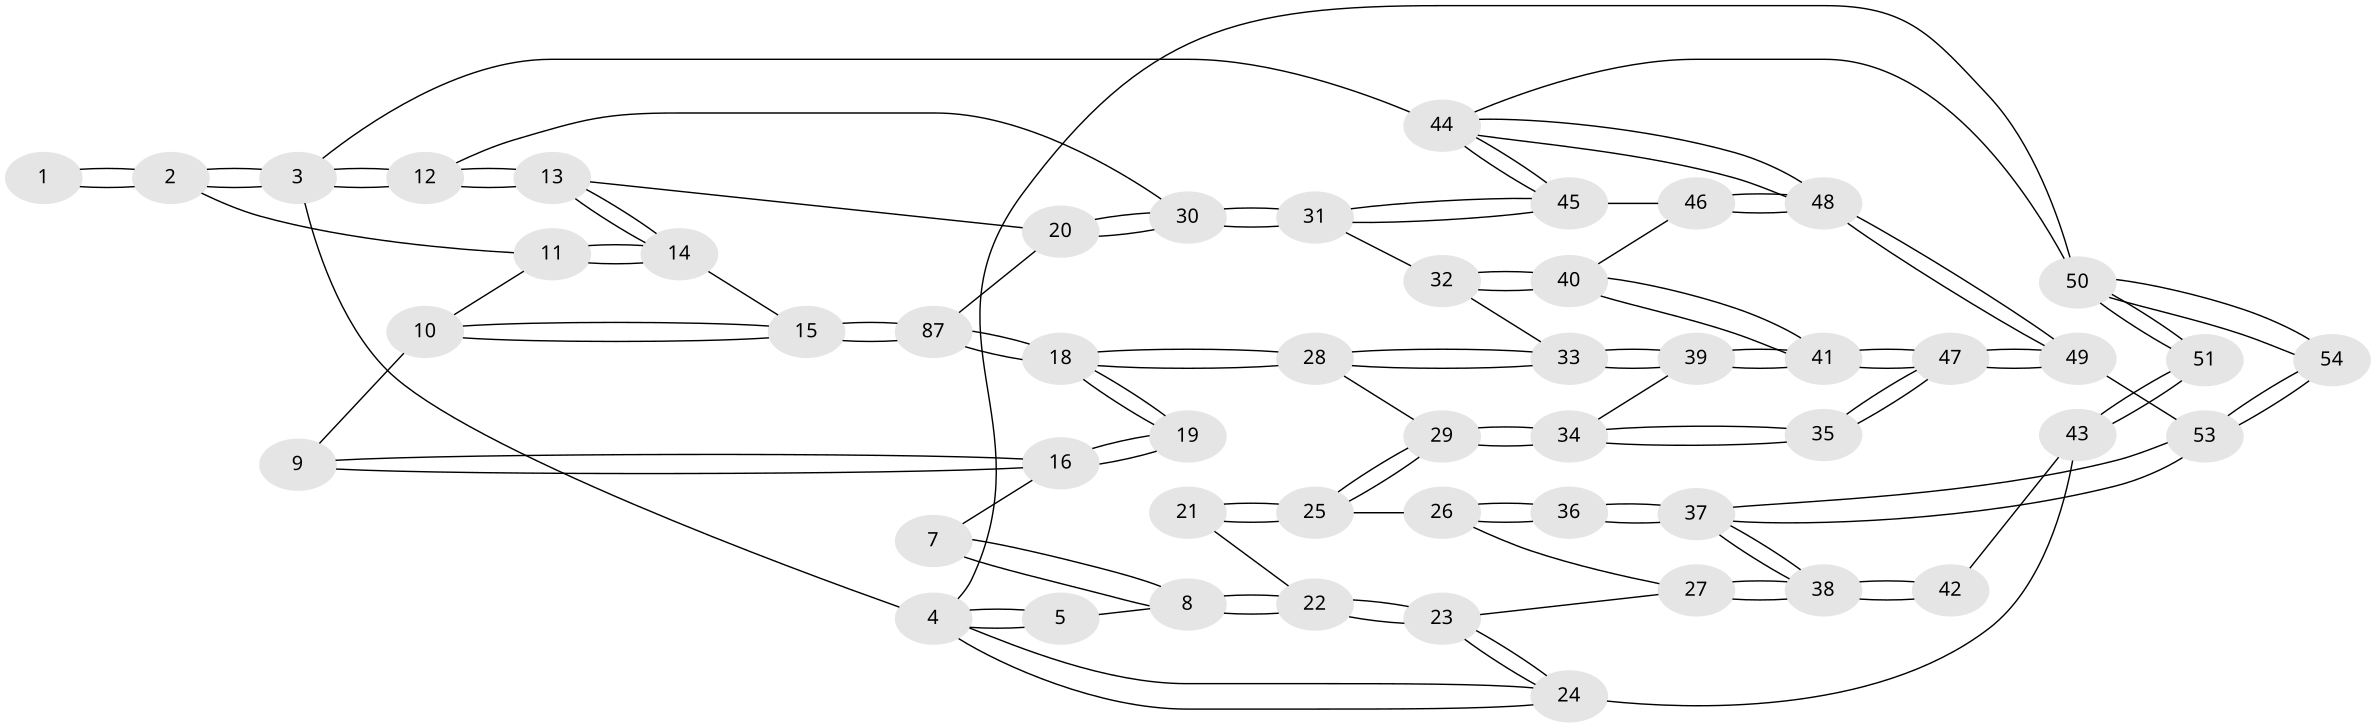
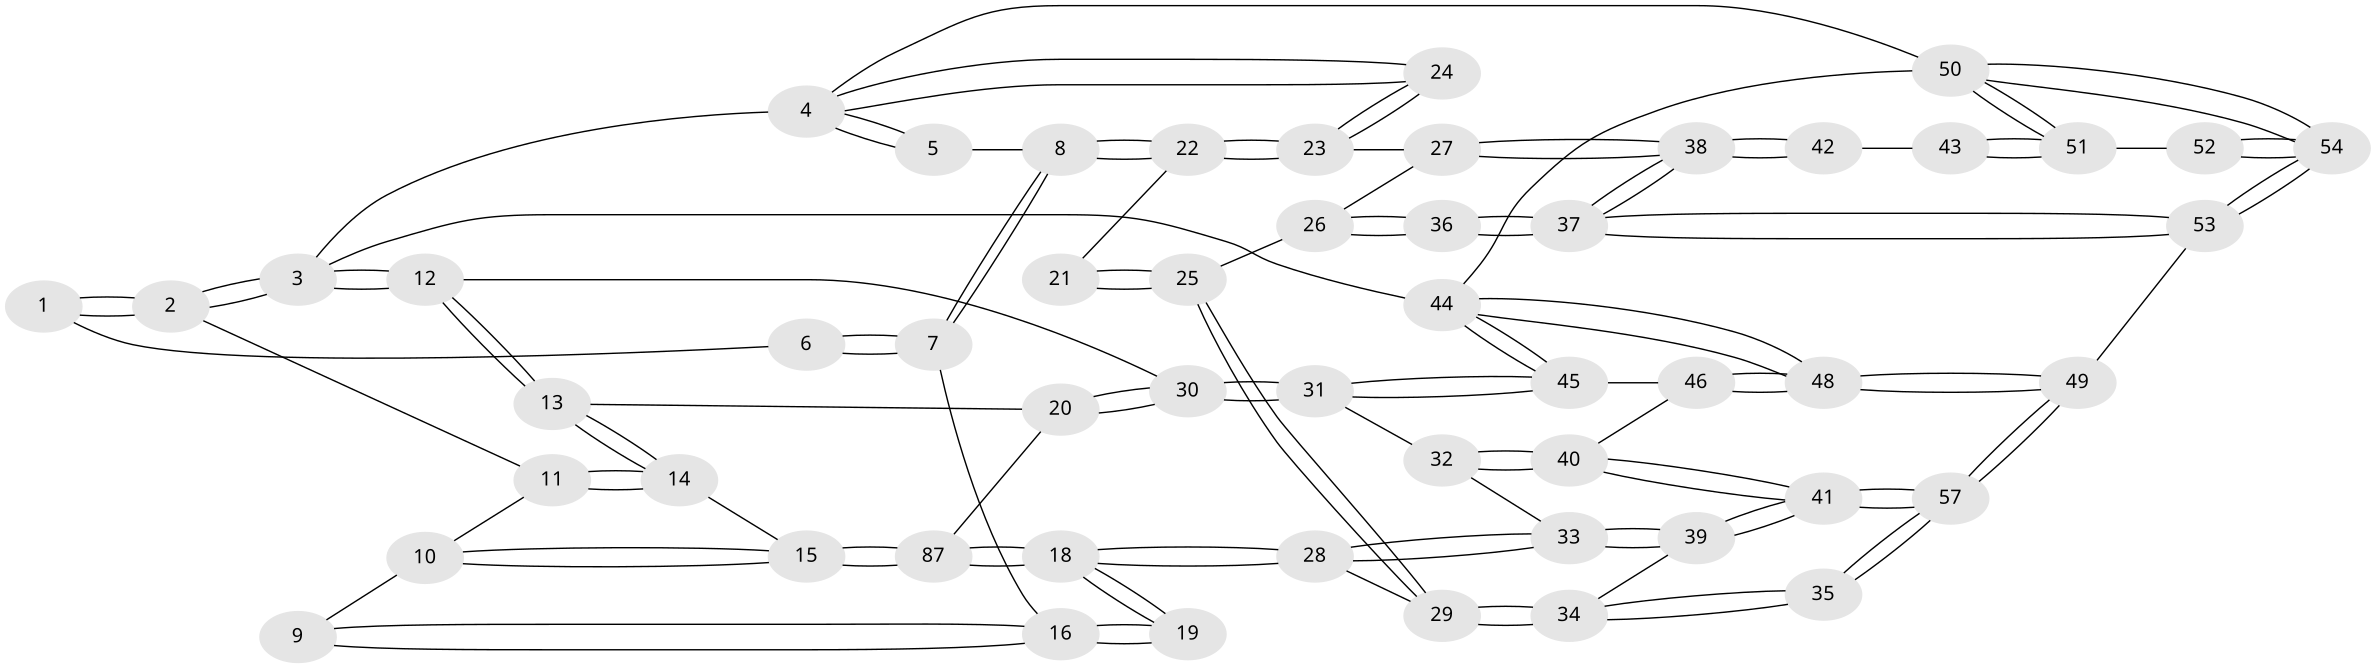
node "52": added
node "6": added
node "47": label "47" -> "57"
edge "43" -- "24": removed
